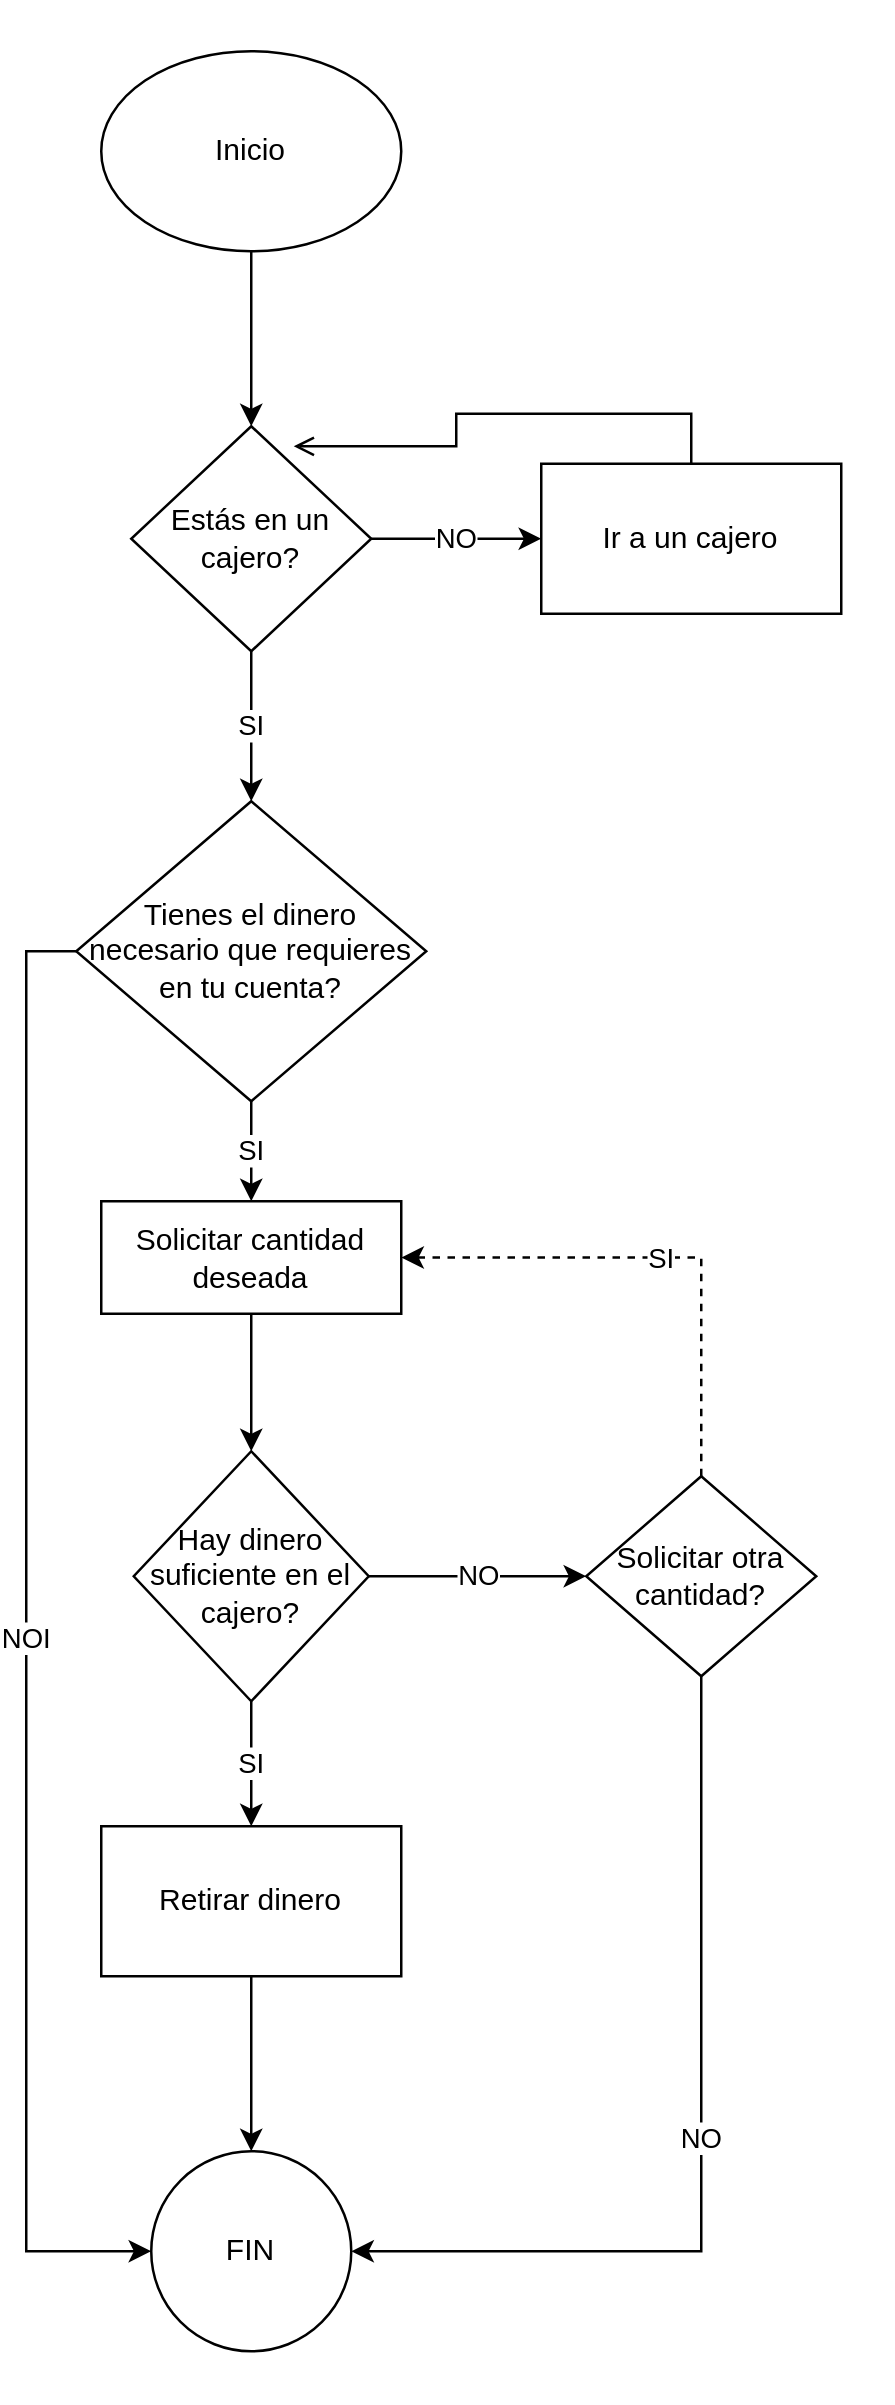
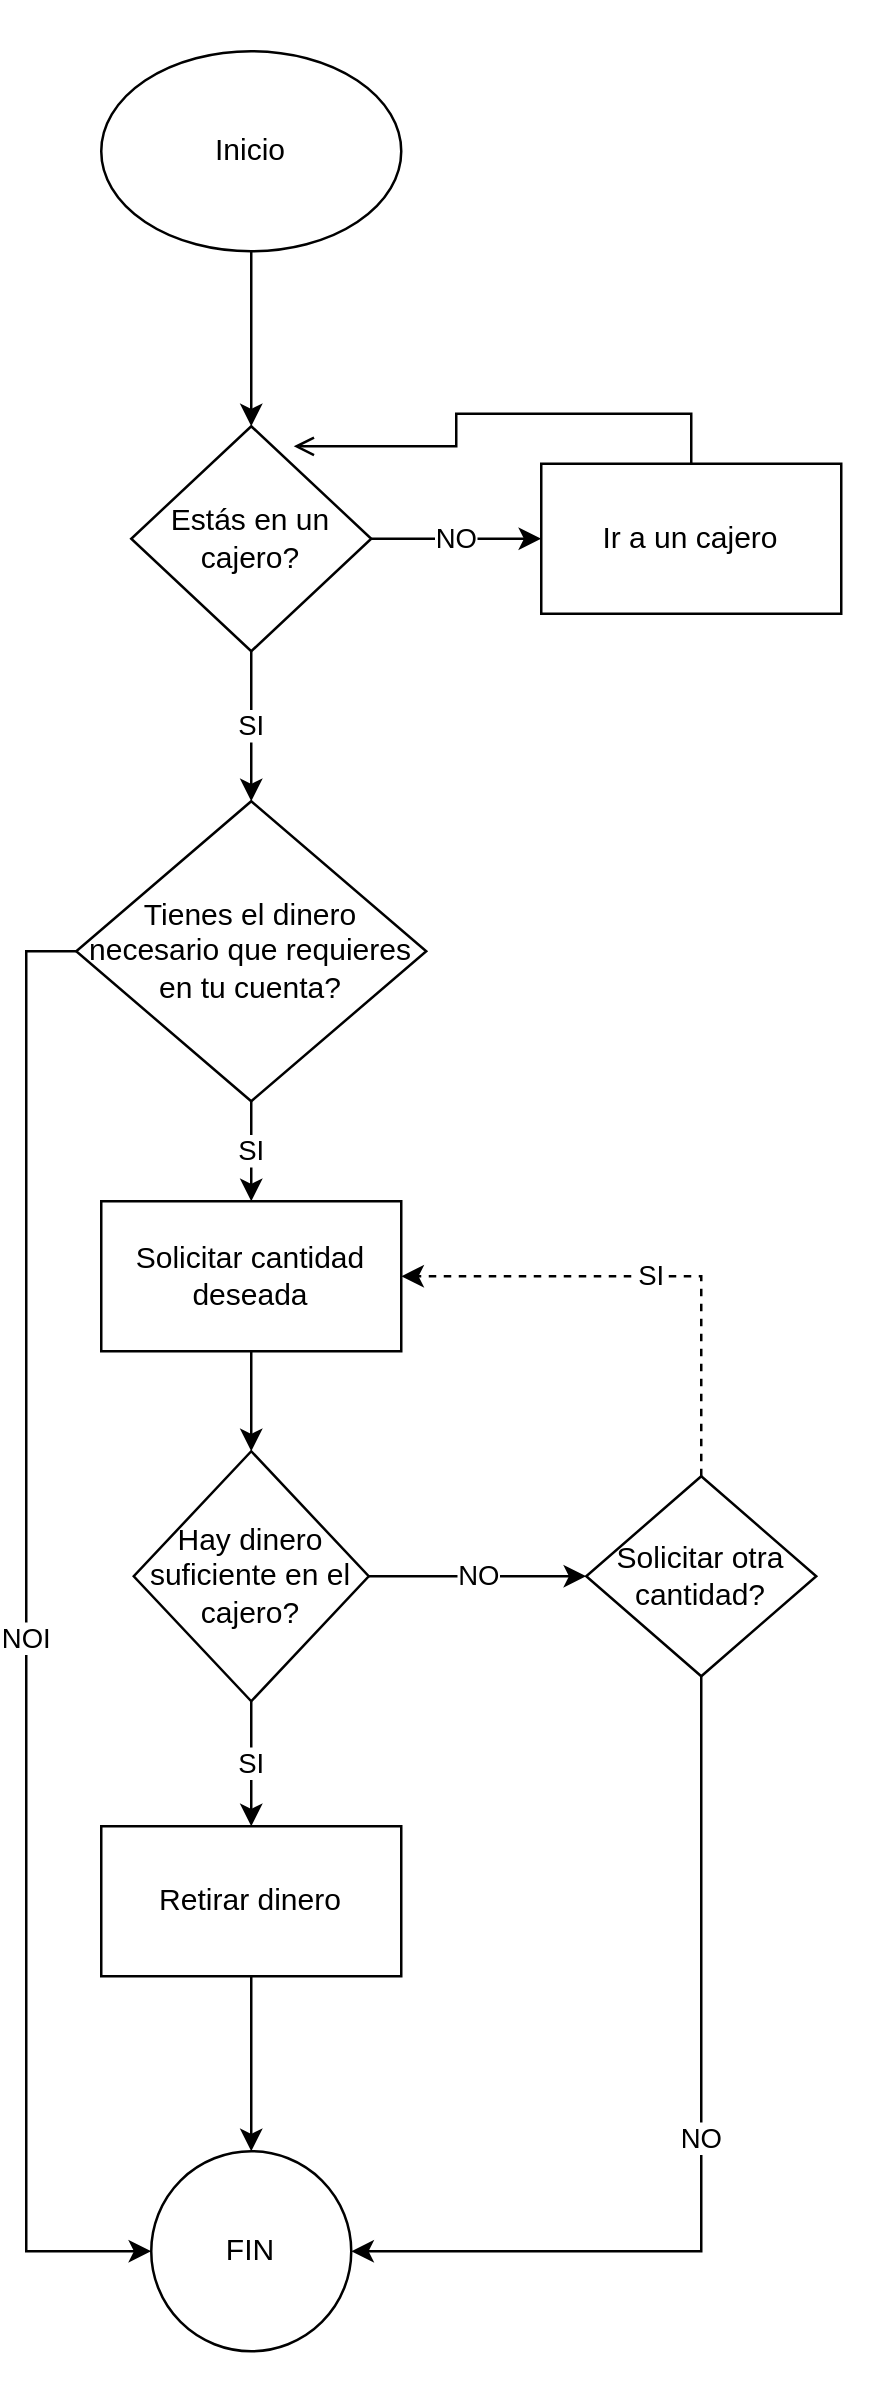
node "Solicitar cantidad deseada": size 300x113 -> 300x150
